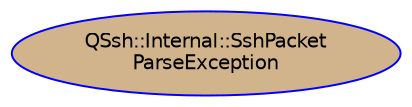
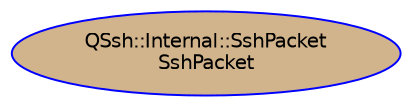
node "QSsh::Internal::SshPacket ParseException": label "QSsh::Internal::SshPacket ParseException" -> "QSsh::Internal::SshPacket SshPacket"
